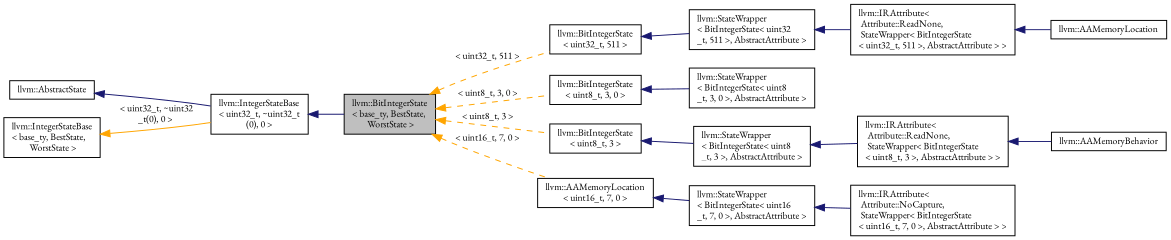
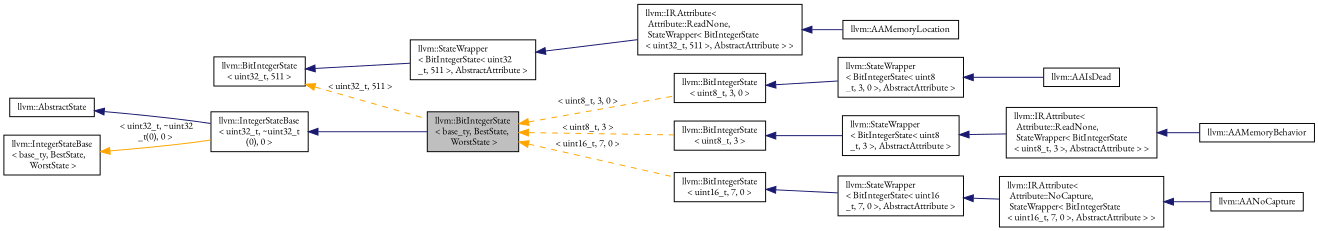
edge "llvm::BitIntegerState < uint32_t, 511 >" -> "llvm::BitIntegerState < base_ty, BestState, WorstState >": reversed
node "llvm::AAIsDead": added
node "llvm::AAMemoryLocation < uint16_t, 7, 0 >": label "llvm::AAMemoryLocation < uint16_t, 7, 0 >" -> "llvm::BitIntegerState < uint16_t, 7, 0 >"
node "llvm::AANoCapture": added
